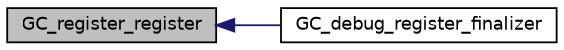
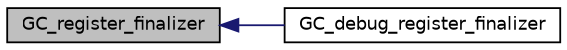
node "GC_register_register": label "GC_register_register" -> "GC_register_finalizer"
